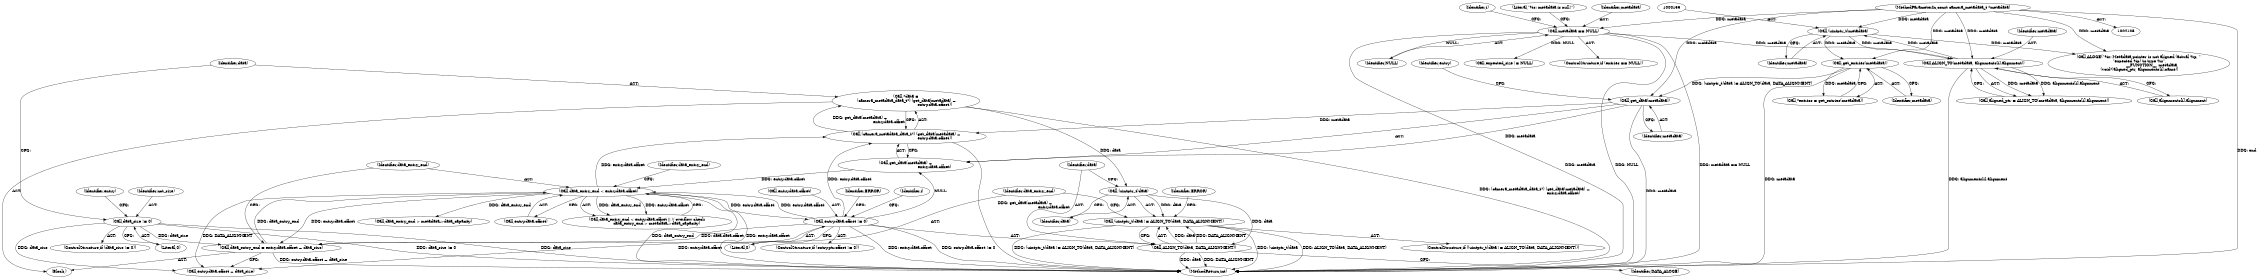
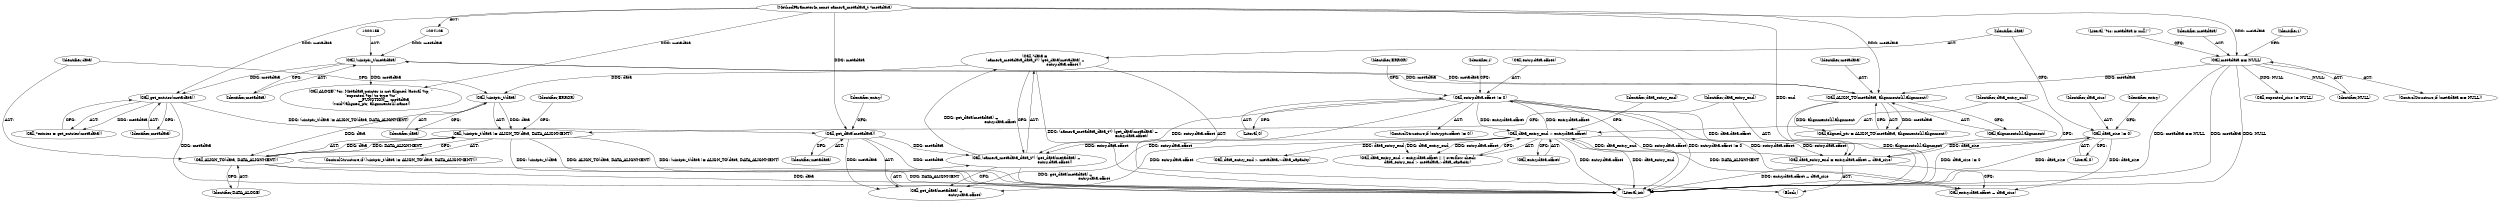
edge "(MethodParameterIn,const camera_metadata_t *metadata)" -> "(Call,(uintptr_t)metadata)": now "1004105" -> "(Call,(uintptr_t)metadata)"
node "(ControlStructure,if (entries == NULL))": label "(ControlStructure,if (entries == NULL))" -> "(ControlStructure,if (metadata == NULL))"
edge "(Call,get_data(metadata) + entry.data.offset)" -> "(Call,data_entry_end < entry.data.offset)": reversed
node "(Identifier,not_size)": label "(Identifier,not_size)" -> "(Identifier,data_size)"
edge "(Call,entry.data.offset != 0)" -> "(Call,get_data(metadata) + entry.data.offset)": label "NULL: " -> "DDG: entry.data.offset"
edge "(Call,entry.data.offset != 0)" -> "(Call,ALIGN_TO(data, DATA_ALIGNMENT))": now "(Identifier,DATA_ALOGE)" -> "(Call,ALIGN_TO(data, DATA_ALIGNMENT))"
node "(ControlStructure,if (data_size != 0))": removed
node "(MethodReturn,int)": label "(MethodReturn,int)" -> "(Literal,int)"
